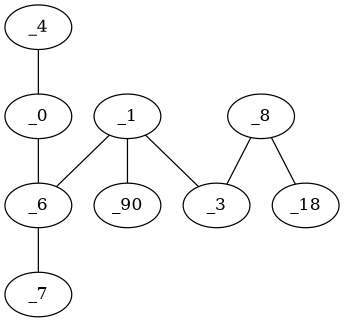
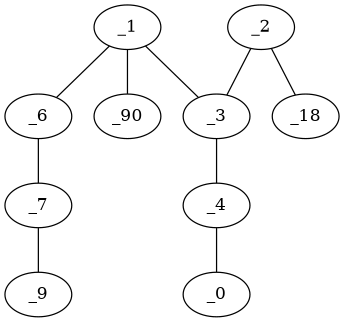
node "_8": label "_8" -> "_2"
edge "_0" -- "_6": removed
edge "_3" -- "_4": added
node "_9": added
